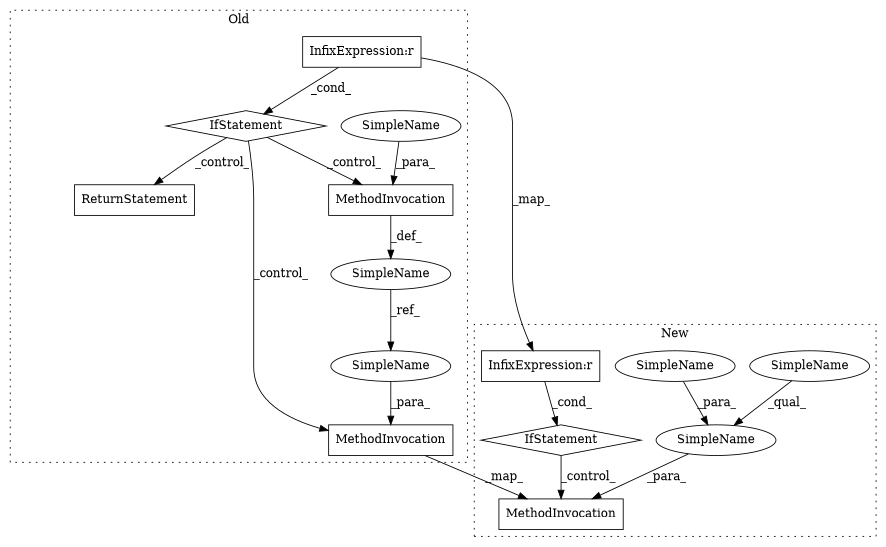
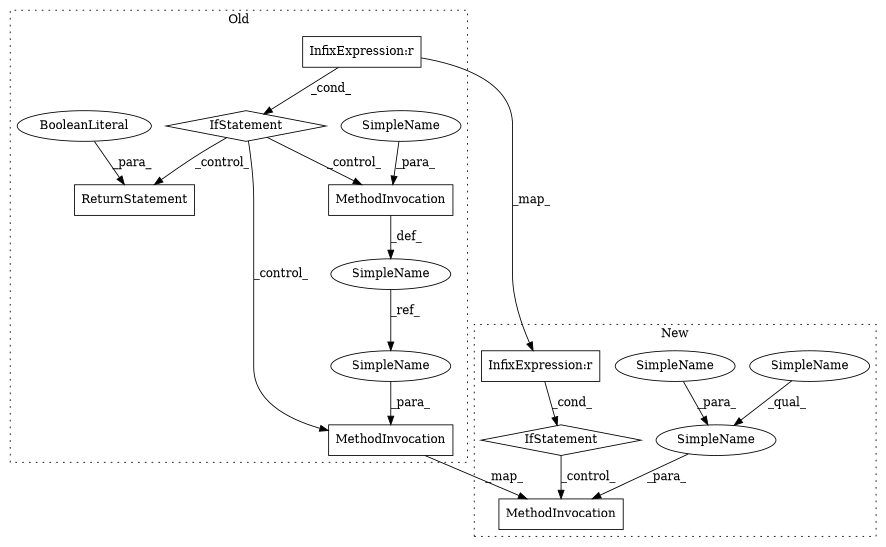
node "BooleanLiteral": added
